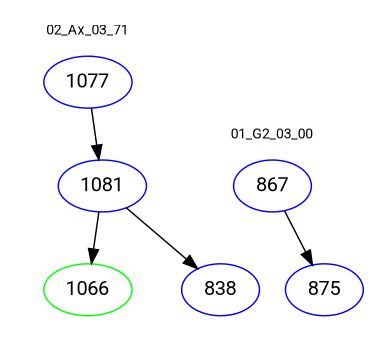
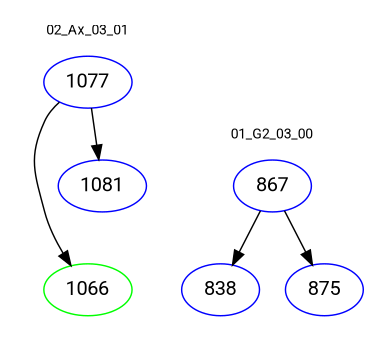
cluster "02_Ax_03_71": label "02_Ax_03_71" -> "02_Ax_03_01"
edge "1081" -> "838": now "867" -> "838"
edge "1081" -> "1066": now "1077" -> "1066"
